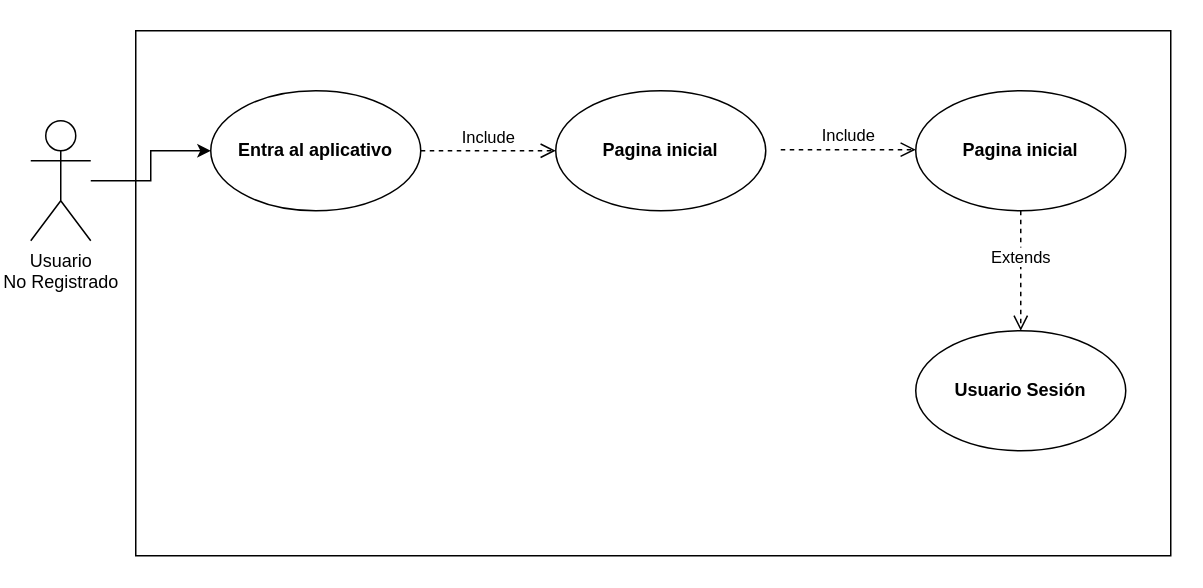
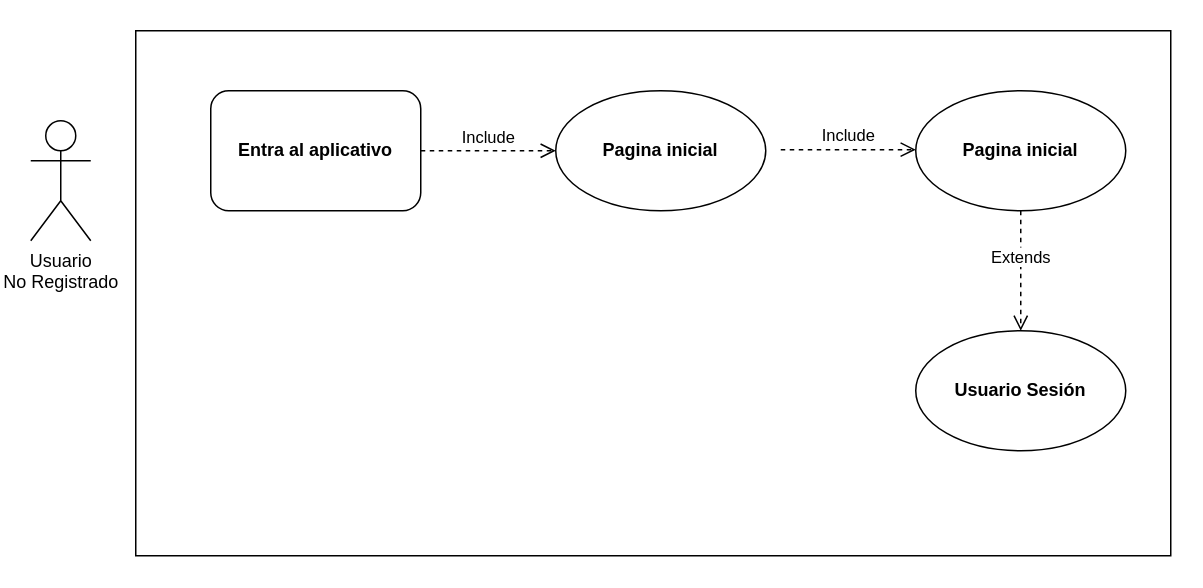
node "Entra al aplicativo": shape ellipse -> rounded rectangle
edge "Usuario No Registrado" -> "Entra al aplicativo": removed
